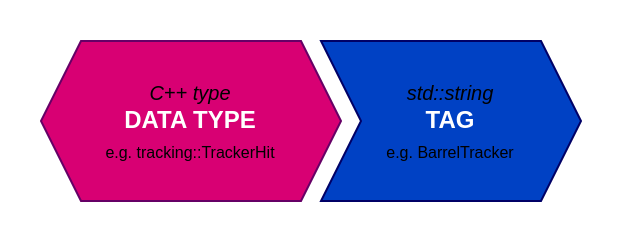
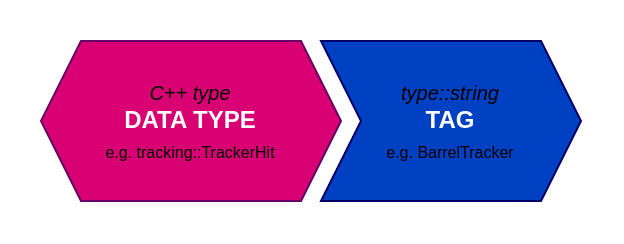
node "std::string TAG e.g. BarrelTracker": label "std::string TAG e.g. BarrelTracker" -> "type::string TAG e.g. BarrelTracker"
